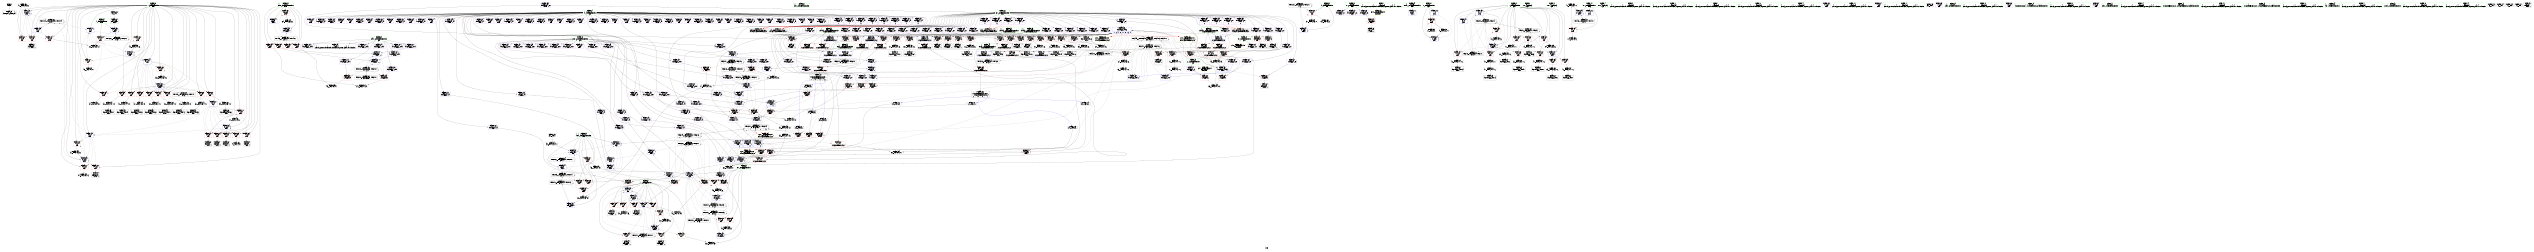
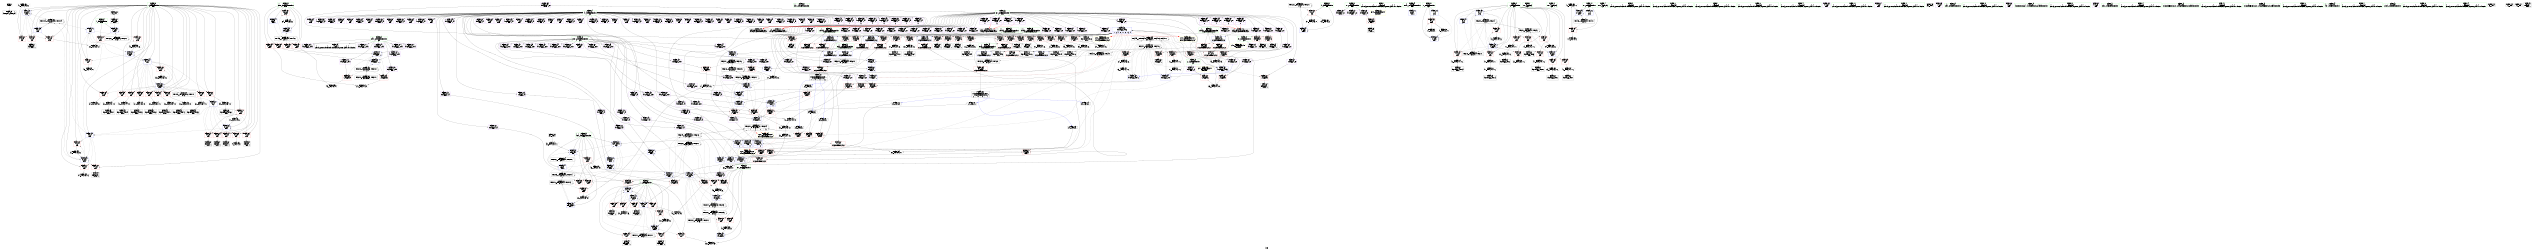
node "NodeID: 714": removed
node "NodeID: 21": text "Binary" -> "Glob"
node "NodeID: 213": removed
node "NodeID: 87": removed
